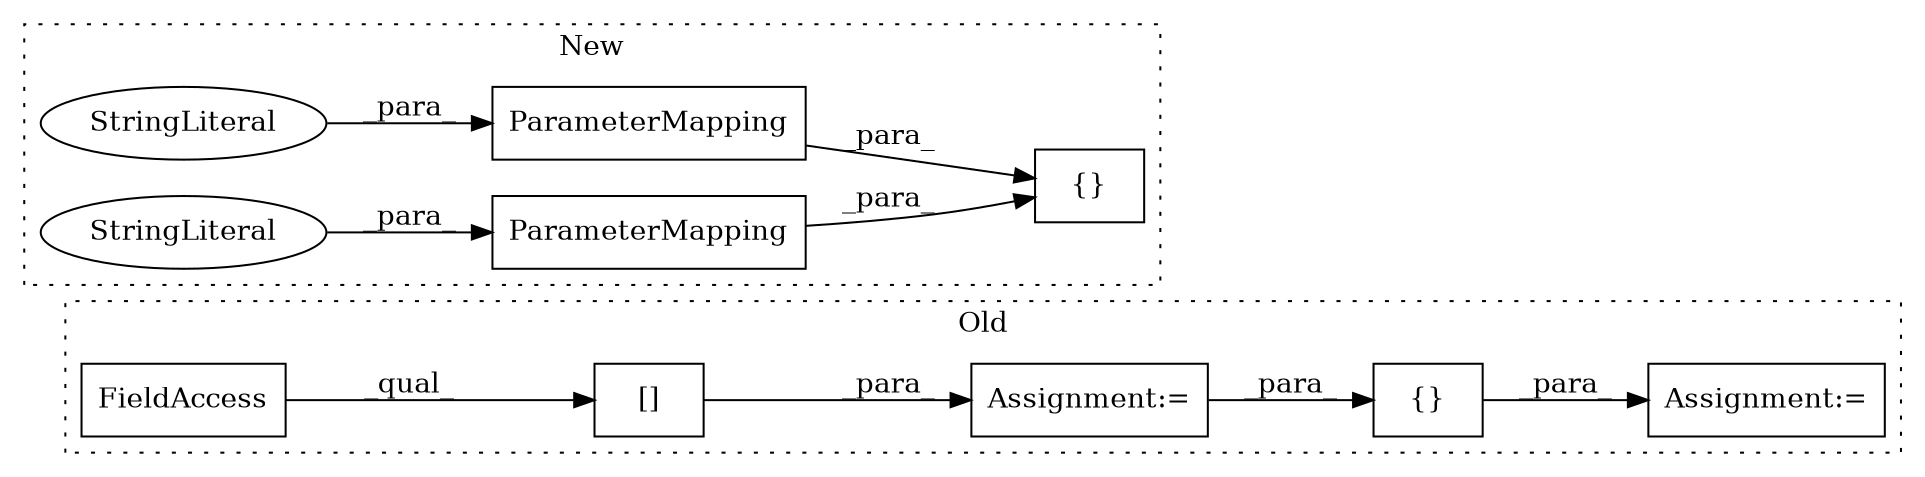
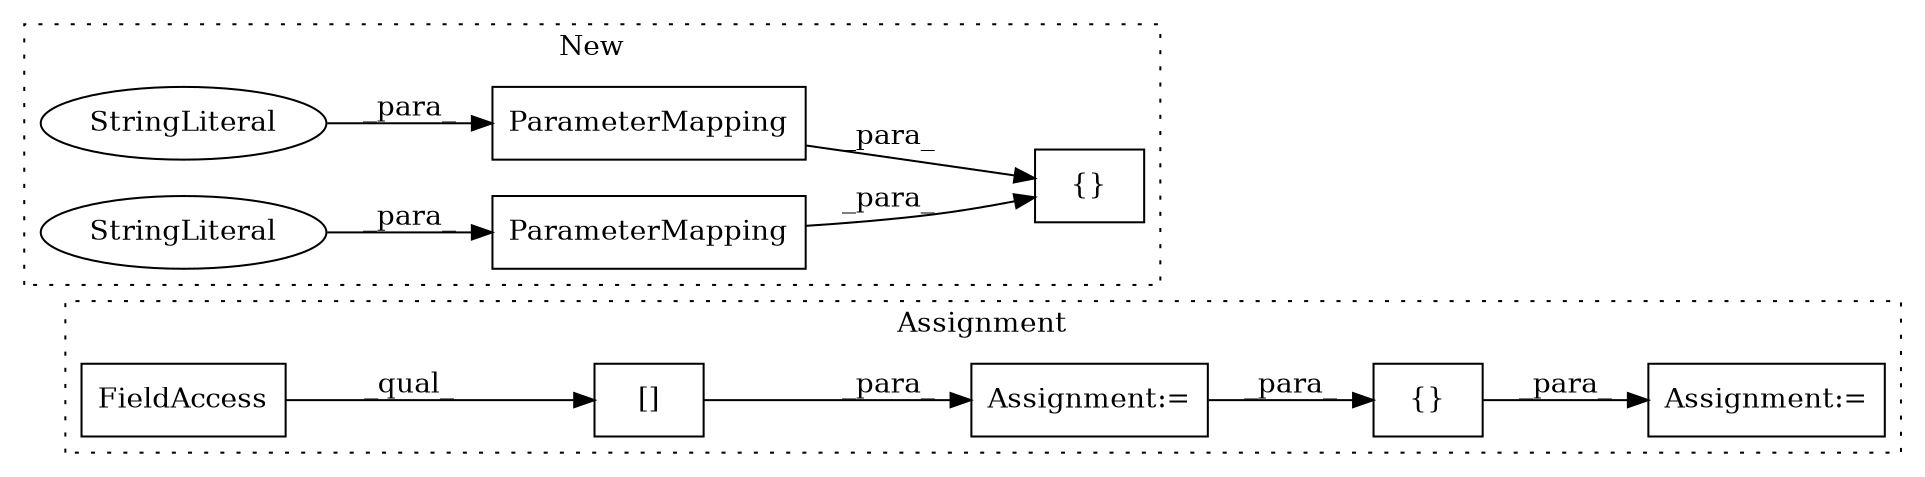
cluster "Old": label "Old" -> "Assignment"
